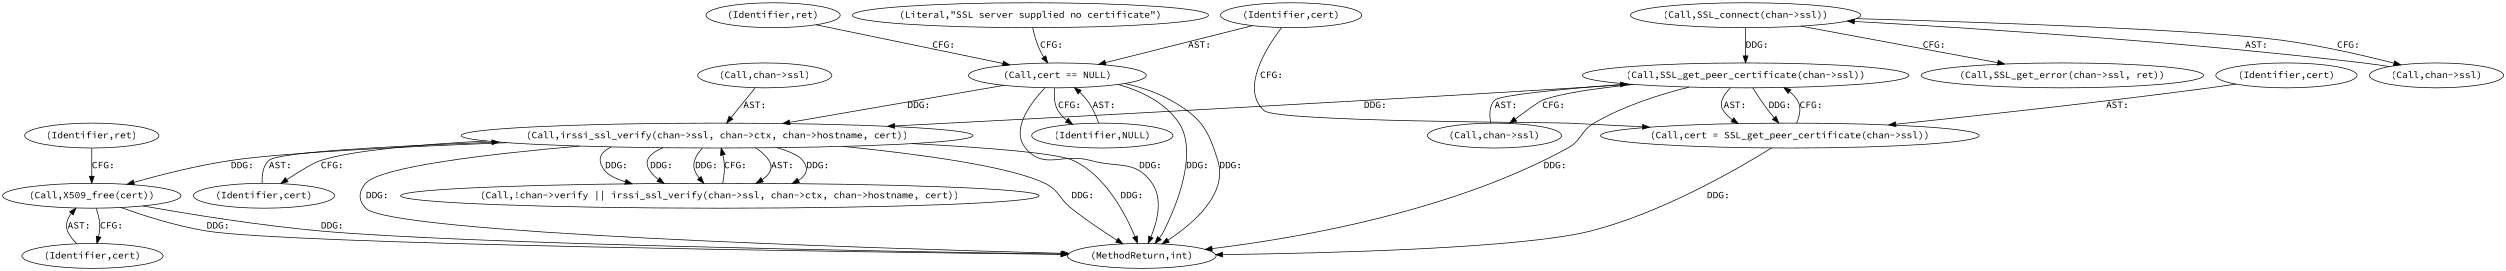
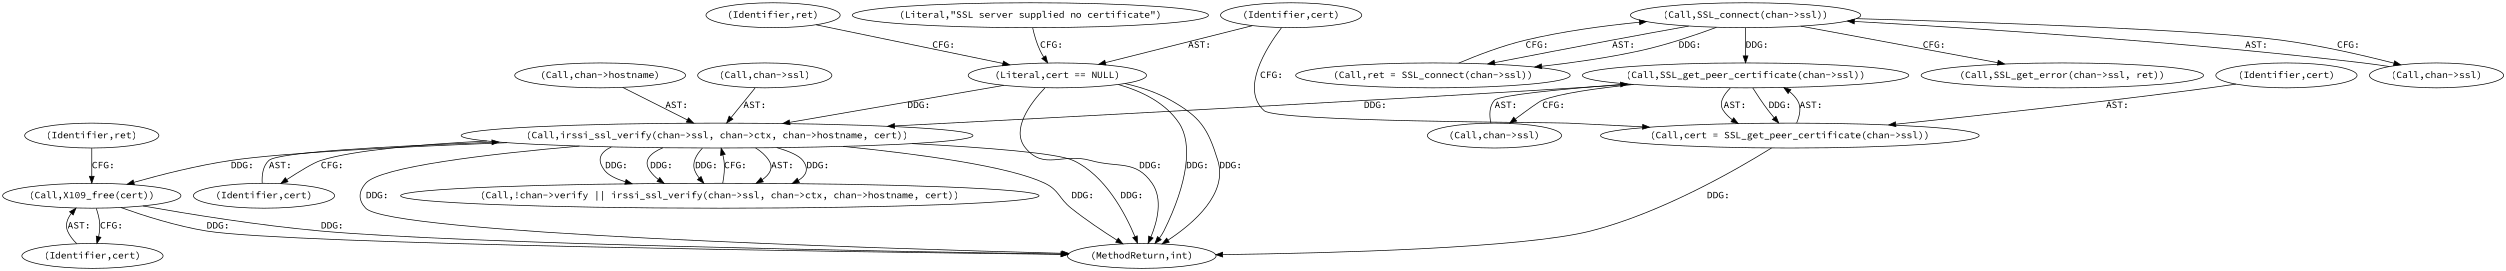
node "(Call,chan->hostname)": added
node "(Call,cert == NULL)": label "(Call,cert == NULL)" -> "(Literal,cert == NULL)"
node "(Call,ret = SSL_connect(chan->ssl))": added
edge "(Call,cert = SSL_get_peer_certificate(chan->ssl))" -> "(Call,SSL_get_peer_certificate(chan->ssl))": label "CFG: " -> "AST: "
node "(Identifier,NULL)": removed
edge "(Call,SSL_get_peer_certificate(chan->ssl))" -> "(MethodReturn,int)": removed, label "DDG:"
node "(Call,X509_free(cert))": label "(Call,X509_free(cert))" -> "(Call,X109_free(cert))"
